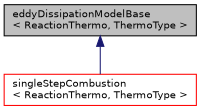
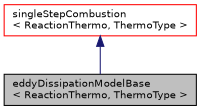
edge "singleStepCombustion < ReactionThermo, ThermoType >" -> "eddyDissipationModelBase < ReactionThermo, ThermoType >": reversed
